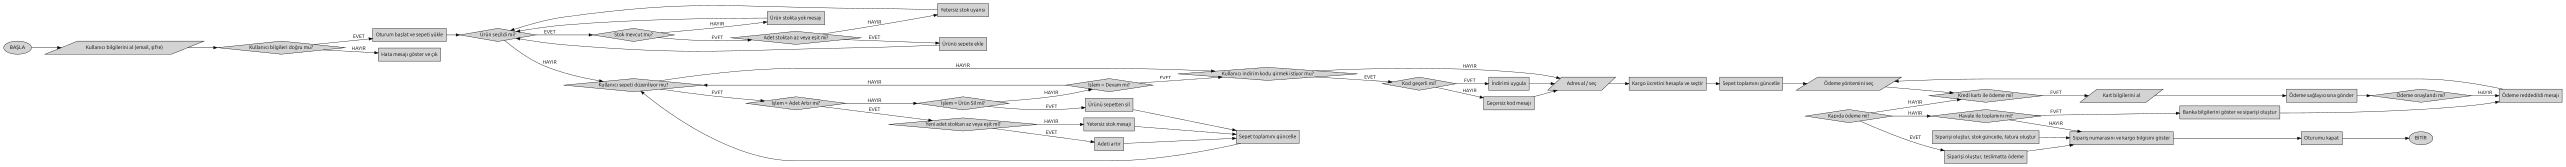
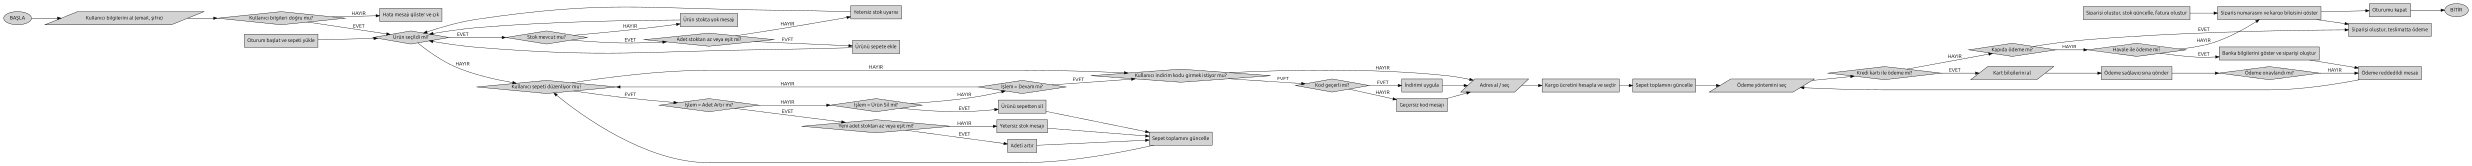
edge "Kullanıcı bilgileri doğru mu?" -> "Oturum başlat ve sepeti yükle": now "Kullanıcı bilgileri doğru mu?" -> "Ürün seçildi mi?"
edge "Kapıda ödeme mi?" -> "Kredi kartı ile ödeme mi?": reversed
node "Havale ile toplamını mi?": label "Havale ile toplamını mi?" -> "Havale ile ödeme mi?"
edge "Siparişi oluştur, teslimatta ödeme" -> "Sipariş numarasını ve kargo bilgisini göster": reversed
